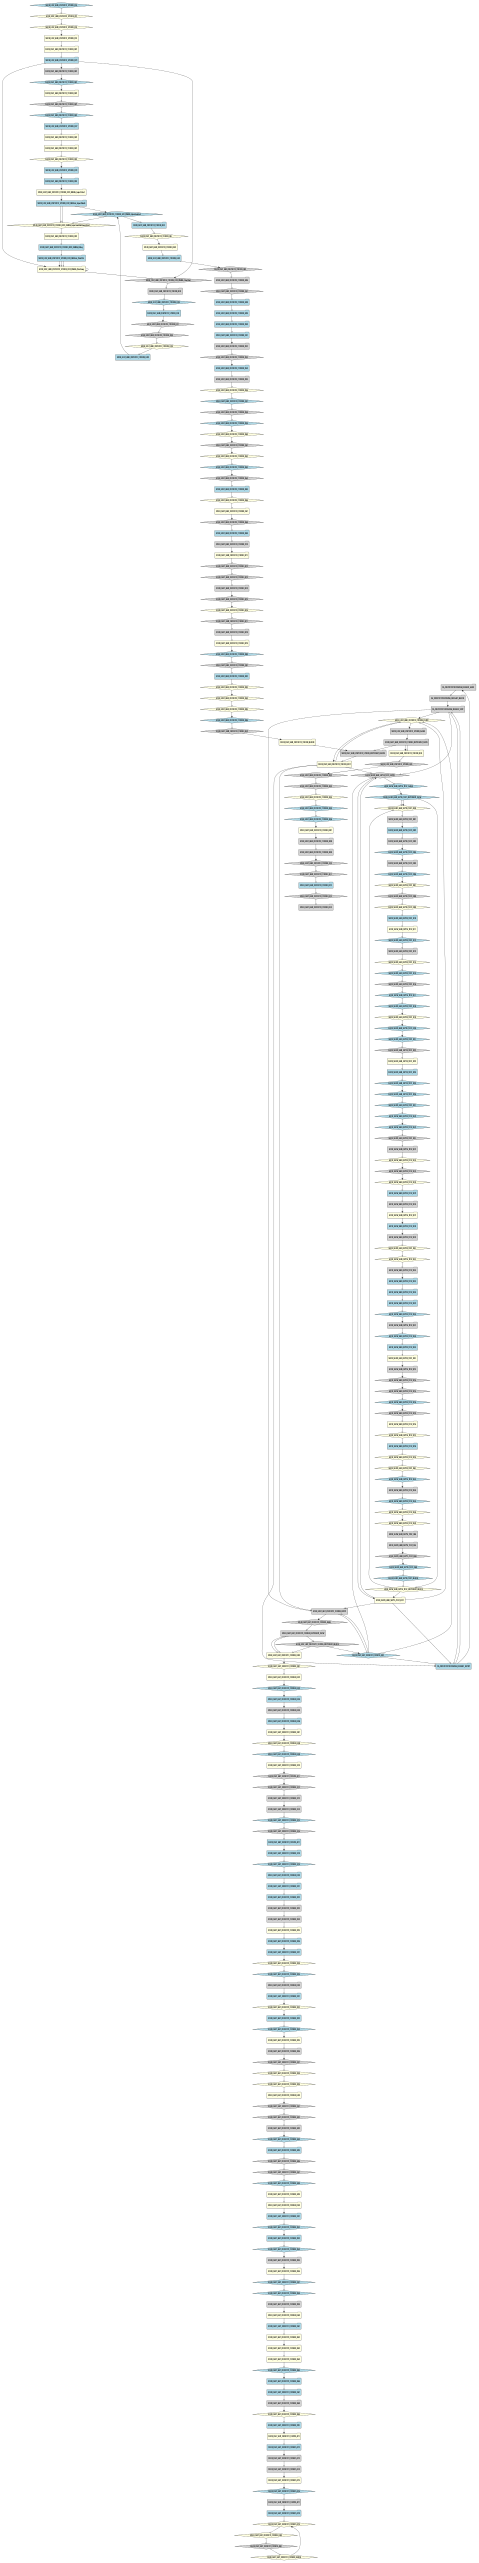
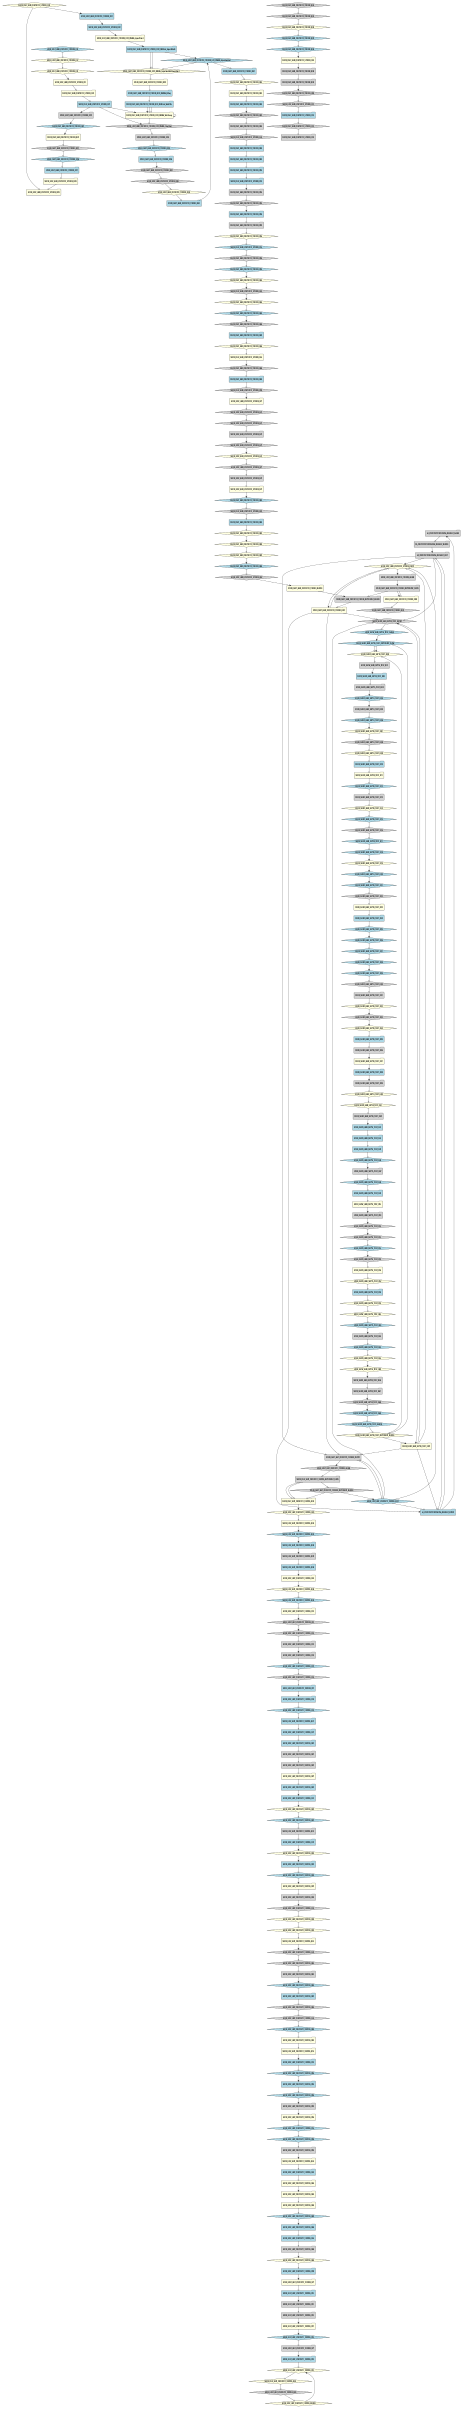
edge "SIS18_FAST_HHD_20210113_170309_029" -> "SIS18_FAST_HHD_20210113_170309_030": reversed
node "SIS18_FAST_HHD_20210113_170309_070": shape folder -> diamond
edge "SIS18_FAST_HHD_20210113_170309_001" -> "SIS18_FAST_HHD_20210113_170309_002": removed
